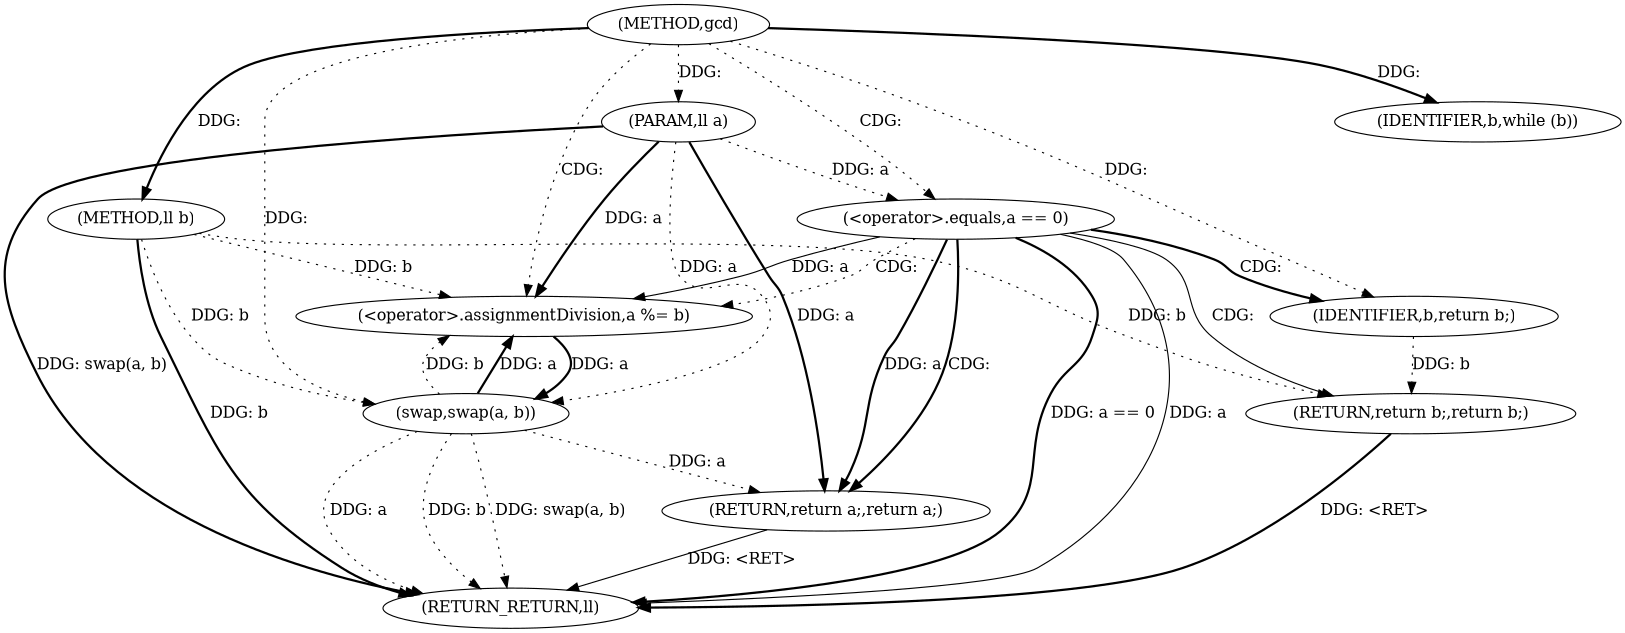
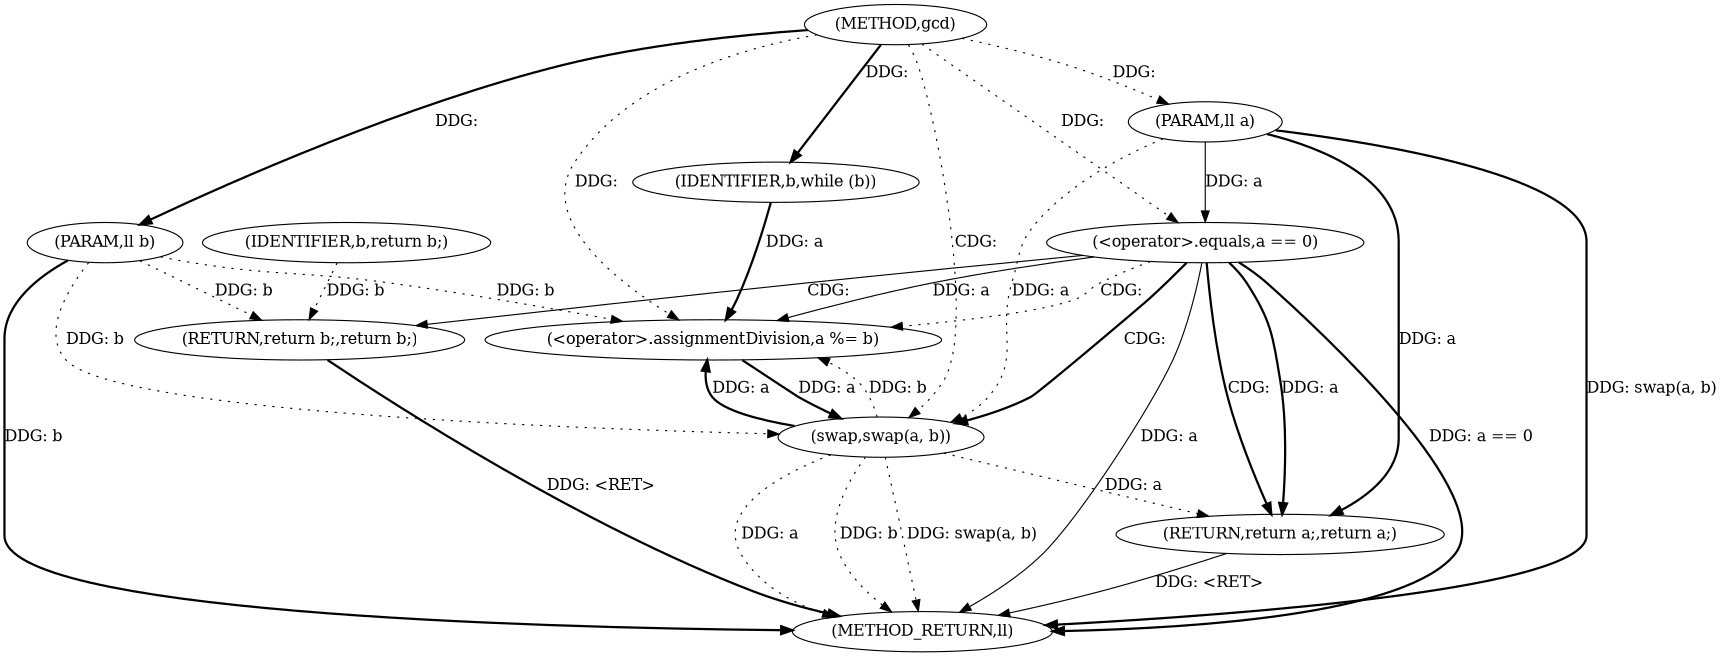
edge "(METHOD,gcd)" -> "(<operator>.equals,a == 0)": label "CDG: " -> "DDG: "
edge "(METHOD,gcd)" -> "(IDENTIFIER,b,return b;)": removed, label "DDG:"
edge "(PARAM,ll a)" -> "(<operator>.equals,a == 0)": style dotted -> solid
edge "(METHOD,gcd)" -> "(<operator>.assignmentDivision,a %= b)": label "CDG: " -> "DDG: "
edge "(PARAM,ll a)" -> "(<operator>.assignmentDivision,a %= b)": now "(IDENTIFIER,b,while (b))" -> "(<operator>.assignmentDivision,a %= b)"
node "(METHOD,ll b)": label "(METHOD,ll b)" -> "(PARAM,ll b)"
edge "(METHOD,gcd)" -> "(swap,swap(a, b))": label "DDG: " -> "CDG: "
edge "(<operator>.equals,a == 0)" -> "(IDENTIFIER,b,return b;)": now "(<operator>.equals,a == 0)" -> "(swap,swap(a, b))"
node "(RETURN_RETURN,ll)": label "(RETURN_RETURN,ll)" -> "(METHOD_RETURN,ll)"
